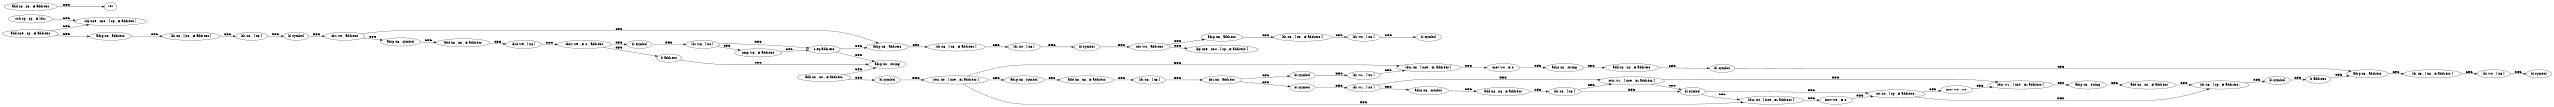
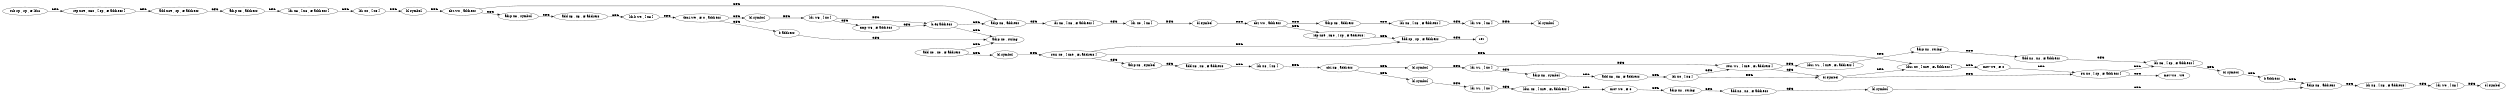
edge "add x29 , sp , # address" -> "stp x29 , x30 , [ sp , # address ]": reversed
edge "ldp x29 , x30 , [ sp , # address ]" -> "add sp , sp , # address": added, label "CFG"
edge "stur x0 , [ x29 , #- address ]" -> "ldur x3 , [ x29 , #- address ]": now "stur x0 , [ x29 , #- address ]" -> "add sp , sp , # address"
edge "mov w0 , w9" -> "ldur w1 , [ x29 , #- address ]": removed, label "CFG"
